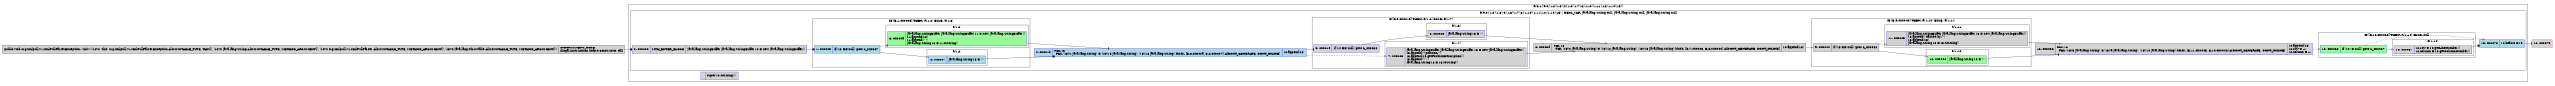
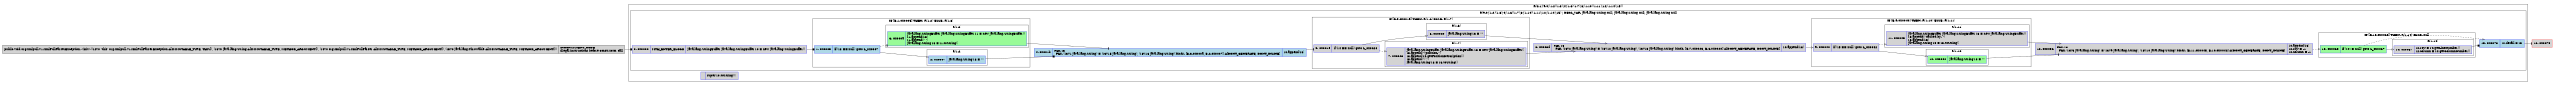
node "15: 0x0073": text "r2.before = r5" -> "r2.detail = r5"
edge "4: 0x001b" -> "7: 0x0023": now "5: 0x001e" -> "7: 0x0023"
